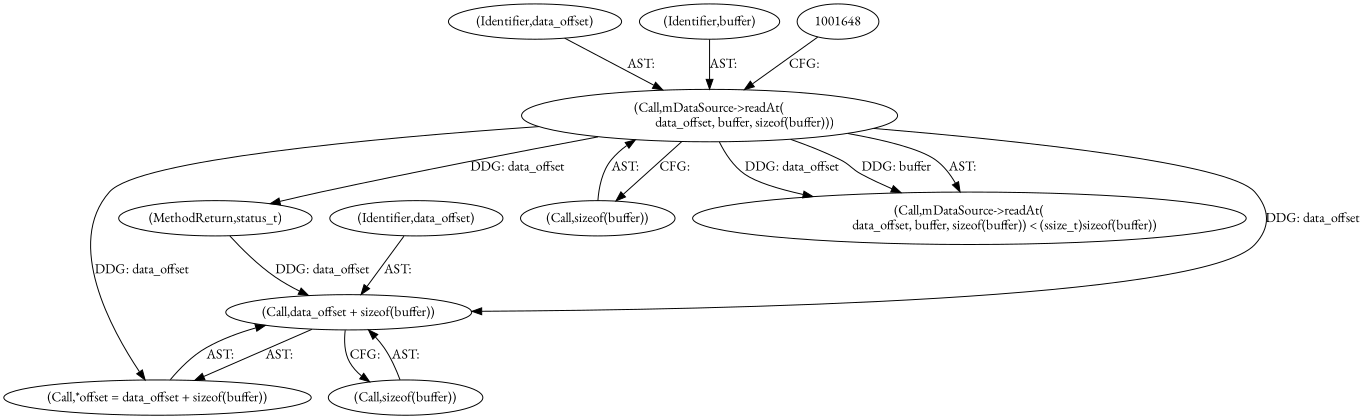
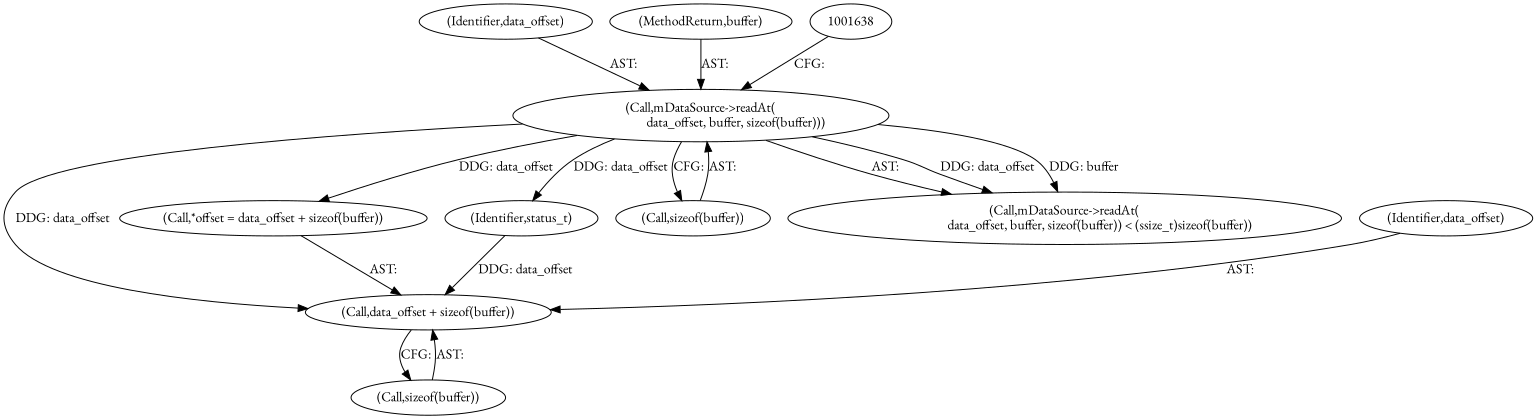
node "(Identifier,buffer)": label "(Identifier,buffer)" -> "(MethodReturn,buffer)"
node "1001648": label "1001648" -> "1001638"
node "(MethodReturn,status_t)": label "(MethodReturn,status_t)" -> "(Identifier,status_t)"
edge "(Call,data_offset + sizeof(buffer))" -> "(Call,*offset = data_offset + sizeof(buffer))": removed, label "AST:"
